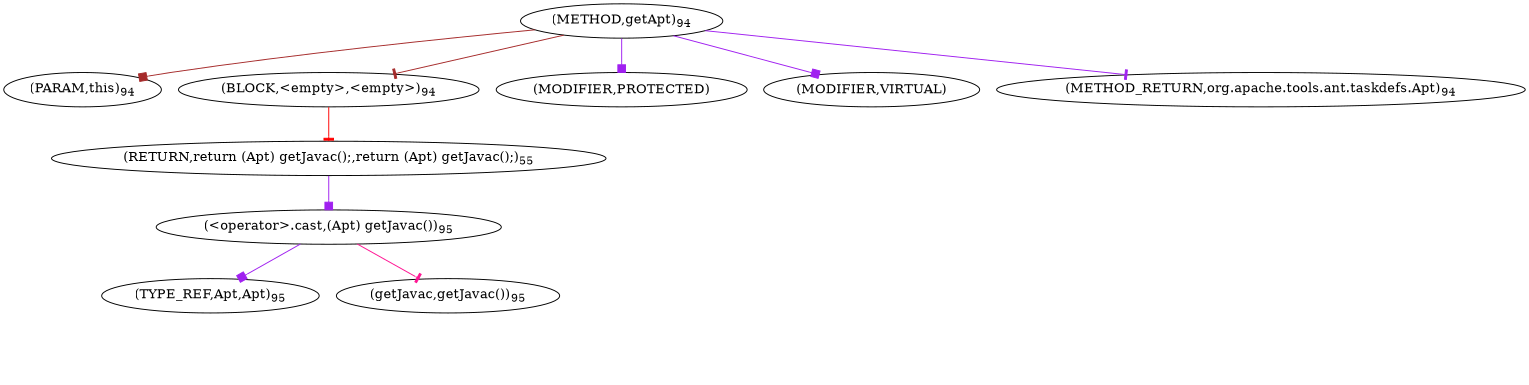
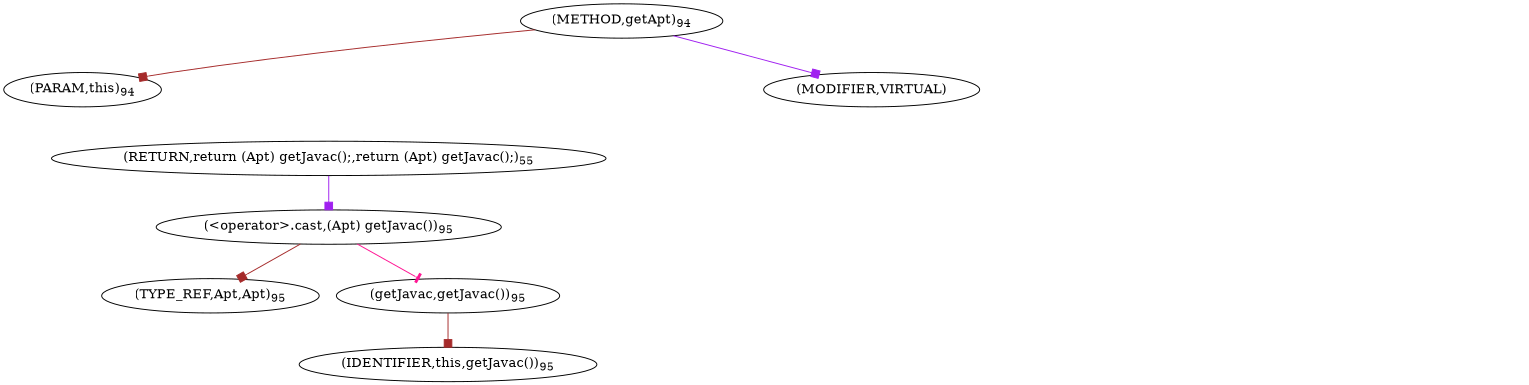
node "(BLOCK,<empty>,<empty>)": removed
node "(MODIFIER,PROTECTED)": removed
node "(METHOD_RETURN,org.apache.tools.ant.taskdefs.Apt)": removed
edge "(<operator>.cast,(Apt) getJavac())" -> "(TYPE_REF,Apt,Apt)": color purple -> brown
node "(IDENTIFIER,this,getJavac())": added
